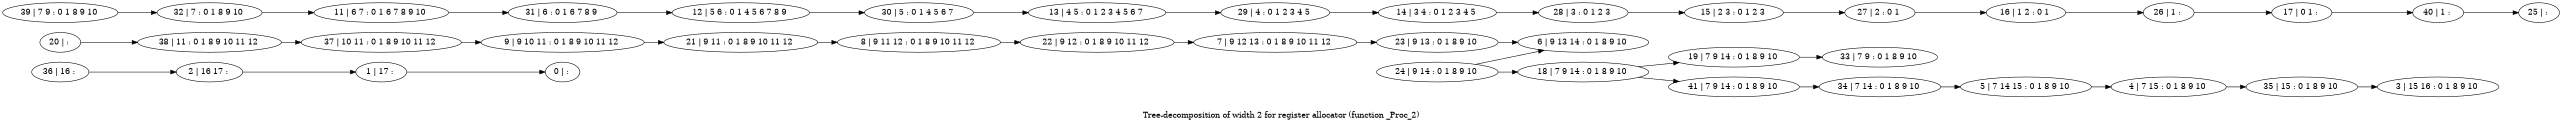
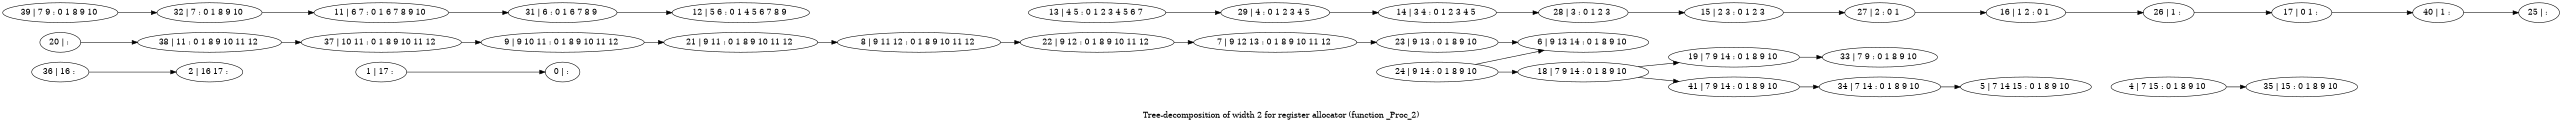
node "30 | 5 : 0 1 4 5 6 7": removed
edge "2 | 16 17 :" -> "1 | 17 :": removed
edge "5 | 7 14 15 : 0 1 8 9 10" -> "4 | 7 15 : 0 1 8 9 10": removed
node "3 | 15 16 : 0 1 8 9 10": removed
